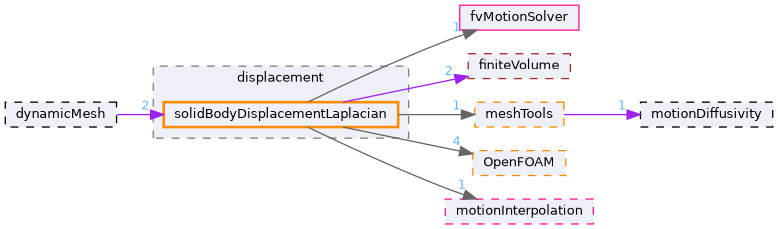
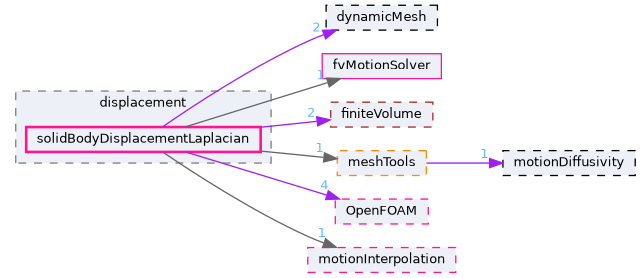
edge "dynamicMesh" -> "solidBodyDisplacementLaplacian": reversed
node "solidBodyDisplacementLaplacian": color darkorange -> deeppink
edge "solidBodyDisplacementLaplacian" -> "OpenFOAM": color gray40 -> purple
node "OpenFOAM": color darkorange -> deeppink
